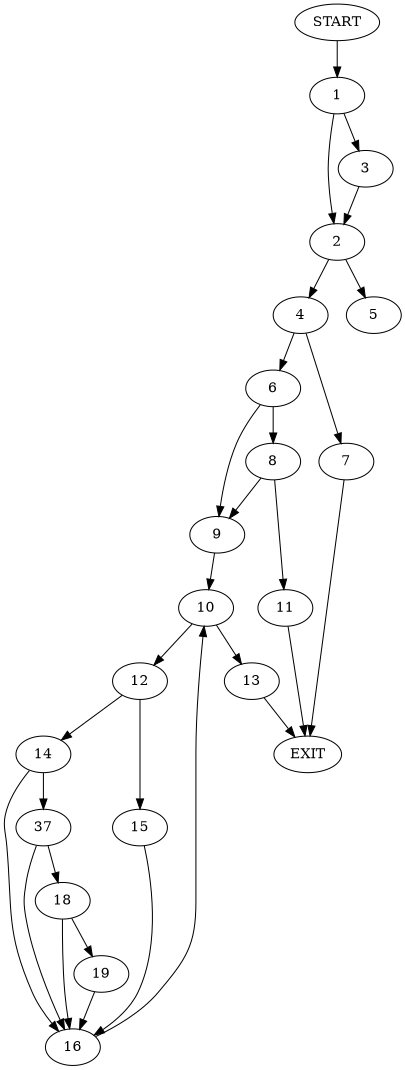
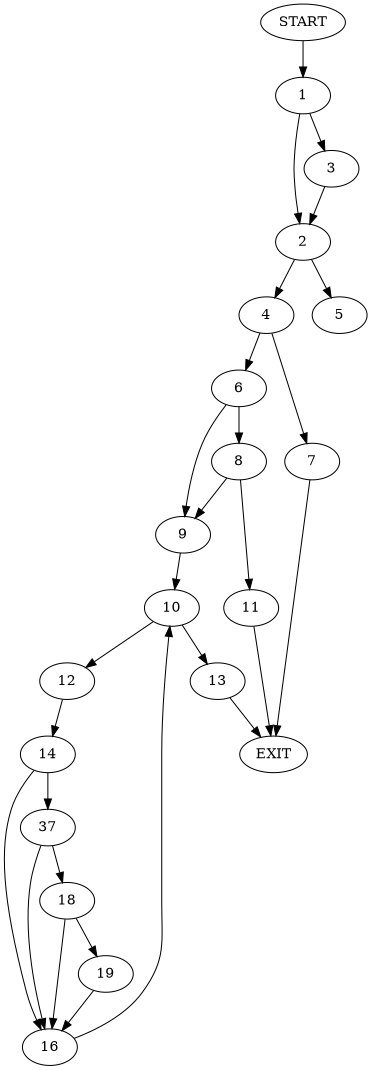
node "15": removed
